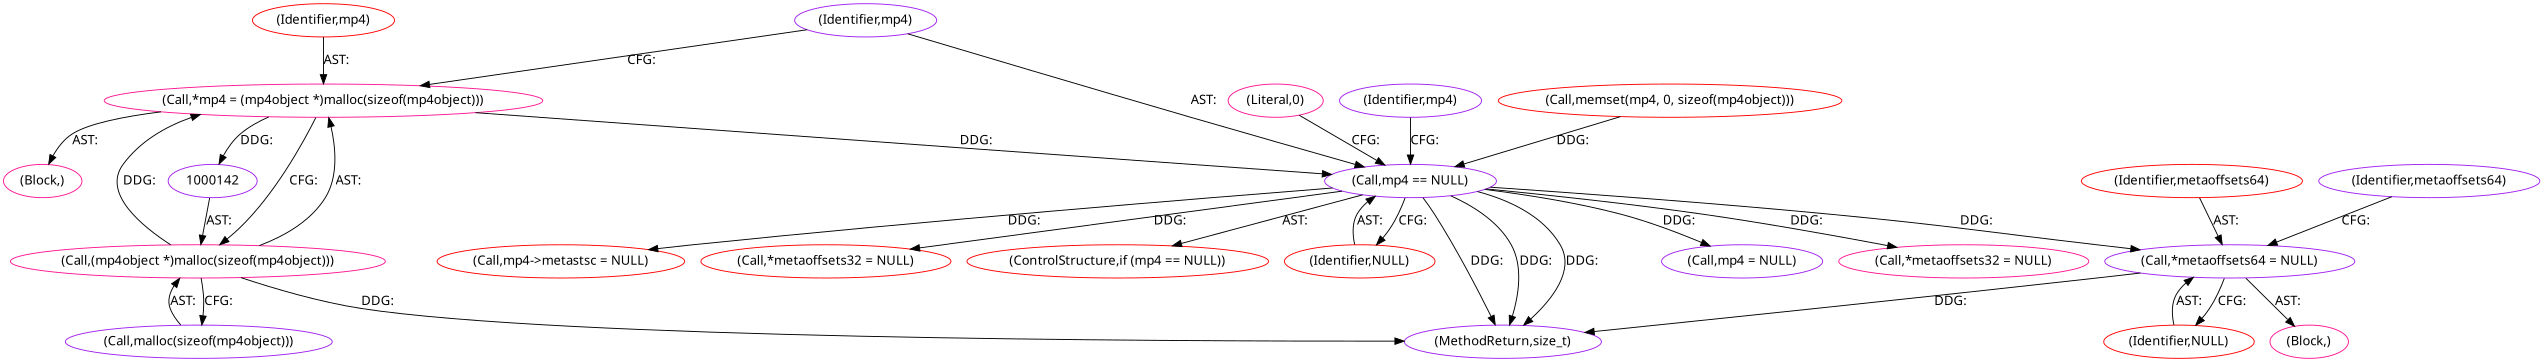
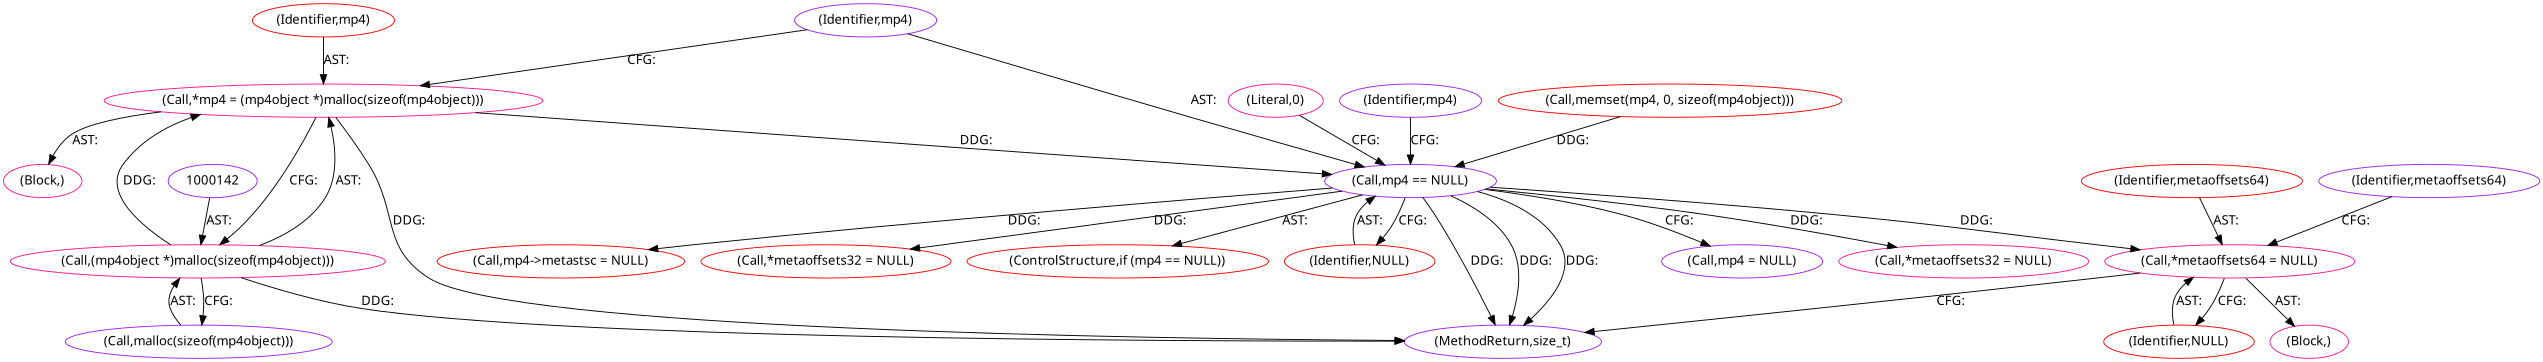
edge "(Call,*mp4 = (mp4object *)malloc(sizeof(mp4object)))" -> "1000142": now "(Call,*mp4 = (mp4object *)malloc(sizeof(mp4object)))" -> "(MethodReturn,size_t)"
edge "(Call,mp4 == NULL)" -> "(Call,mp4 = NULL)": label "DDG: " -> "CFG: "
node "(Call,*metaoffsets64 = NULL)": color purple -> deeppink
edge "(Call,*metaoffsets64 = NULL)" -> "(MethodReturn,size_t)": label "DDG: " -> "CFG: "
